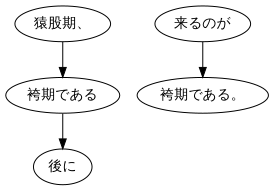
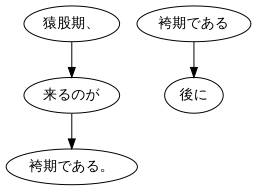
edge "猿股期、" -> "袴期である": now "猿股期、" -> "来るのが"
